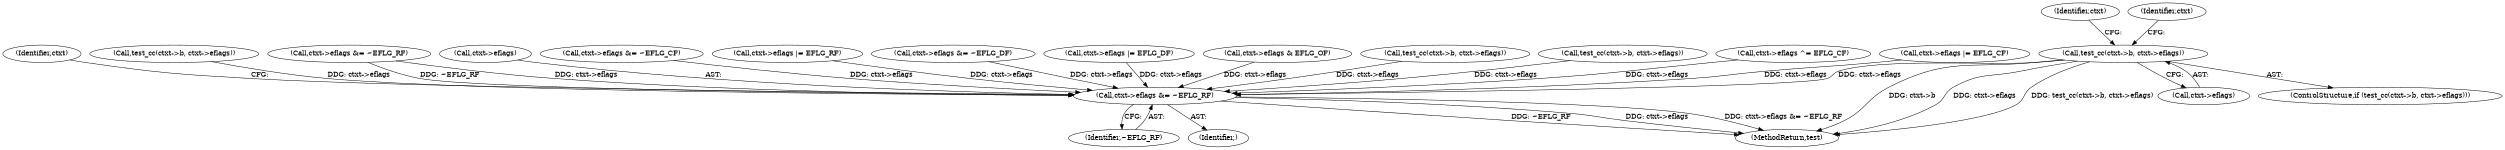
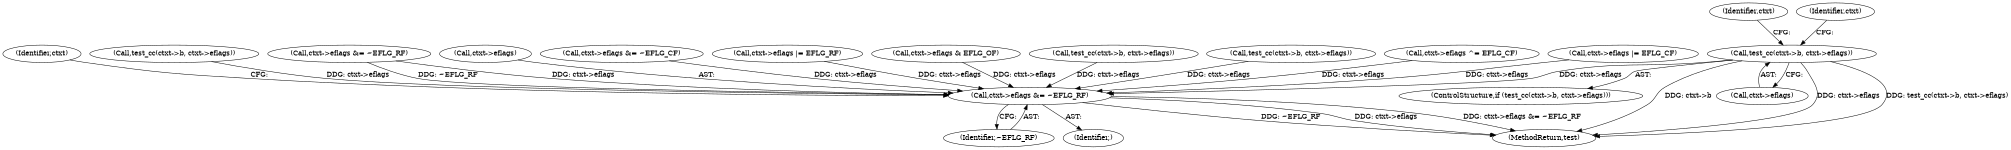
node "(Call,ctxt->eflags &= ~EFLG_DF)": removed
node "(Call,ctxt->eflags |= EFLG_DF)": removed
